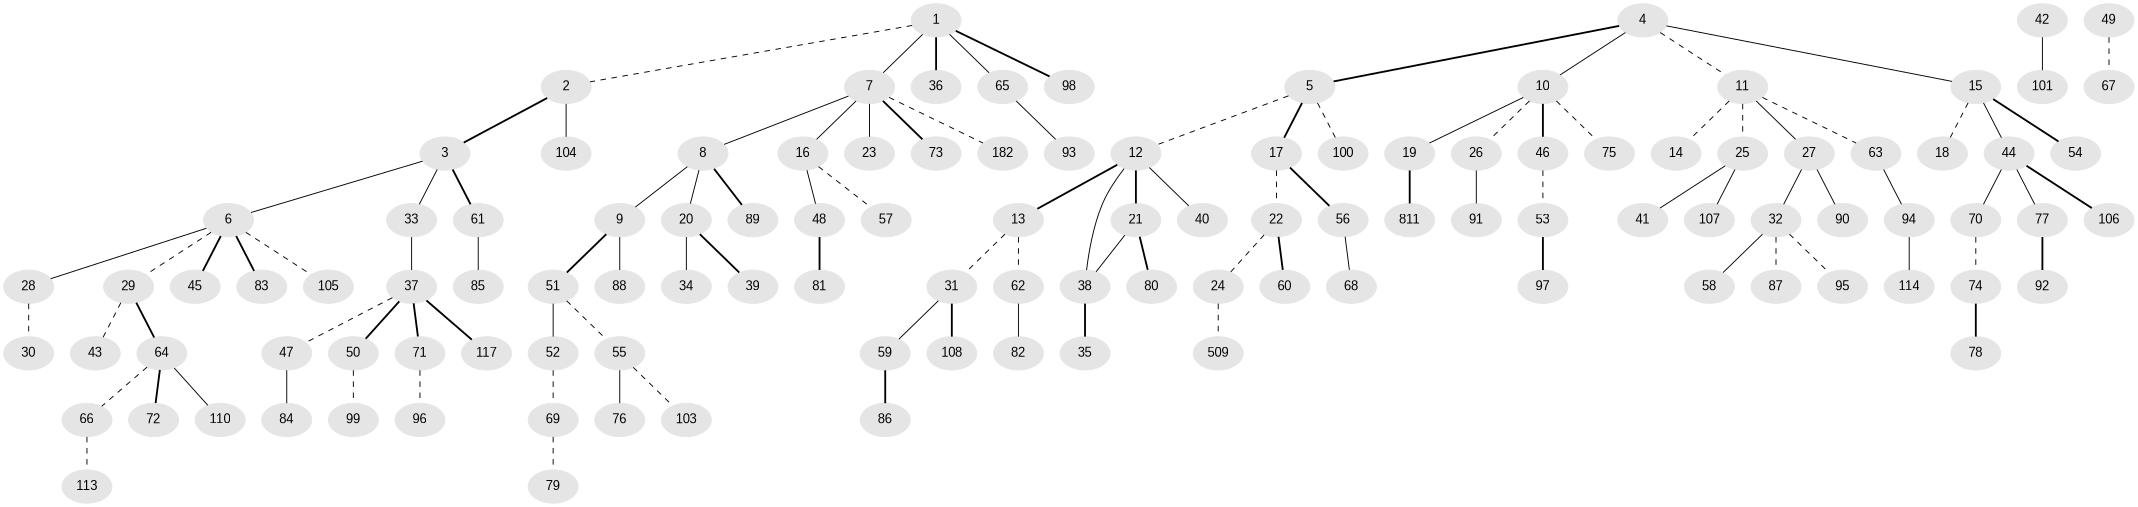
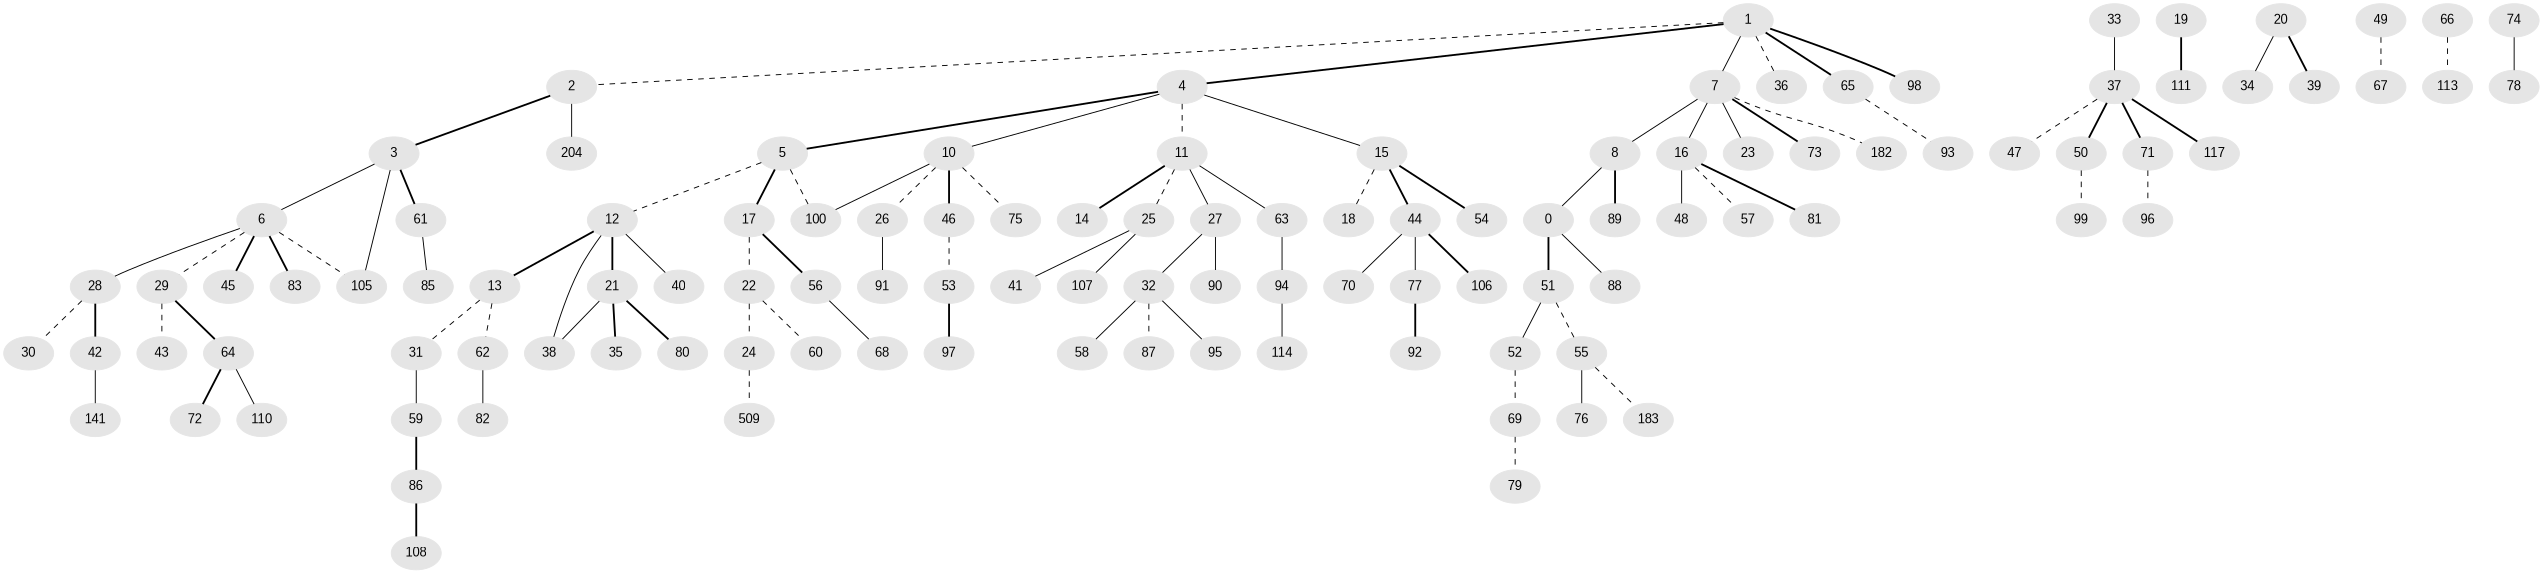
edge "1" -- "36": style bold -> dashed
edge "1" -- "65": style solid -> bold
edge "1" -- "4": added
node "101": label "101" -> "141"
edge "65" -- "93": style solid -> dashed
edge "10" -- "19": now "10" -- "100"
edge "11" -- "14": style dashed -> bold
edge "11" -- "63": style dashed -> solid
edge "15" -- "44": style solid -> bold
node "104": label "104" -> "204"
edge "3" -- "33": now "3" -- "105"
edge "8" -- "20": removed
node "9": label "9" -> "0"
node "811": label "811" -> "111"
edge "22" -- "60": style bold -> dashed
edge "32" -- "95": style dashed -> solid
edge "48" -- "81": now "16" -- "81"
edge "70" -- "74": removed
edge "28" -- "42": added
edge "31" -- "108": now "86" -- "108"
edge "38" -- "35": now "21" -- "35"
edge "74" -- "78": style bold -> solid
edge "64" -- "66": removed
node "84": removed
node "103": label "103" -> "183"
